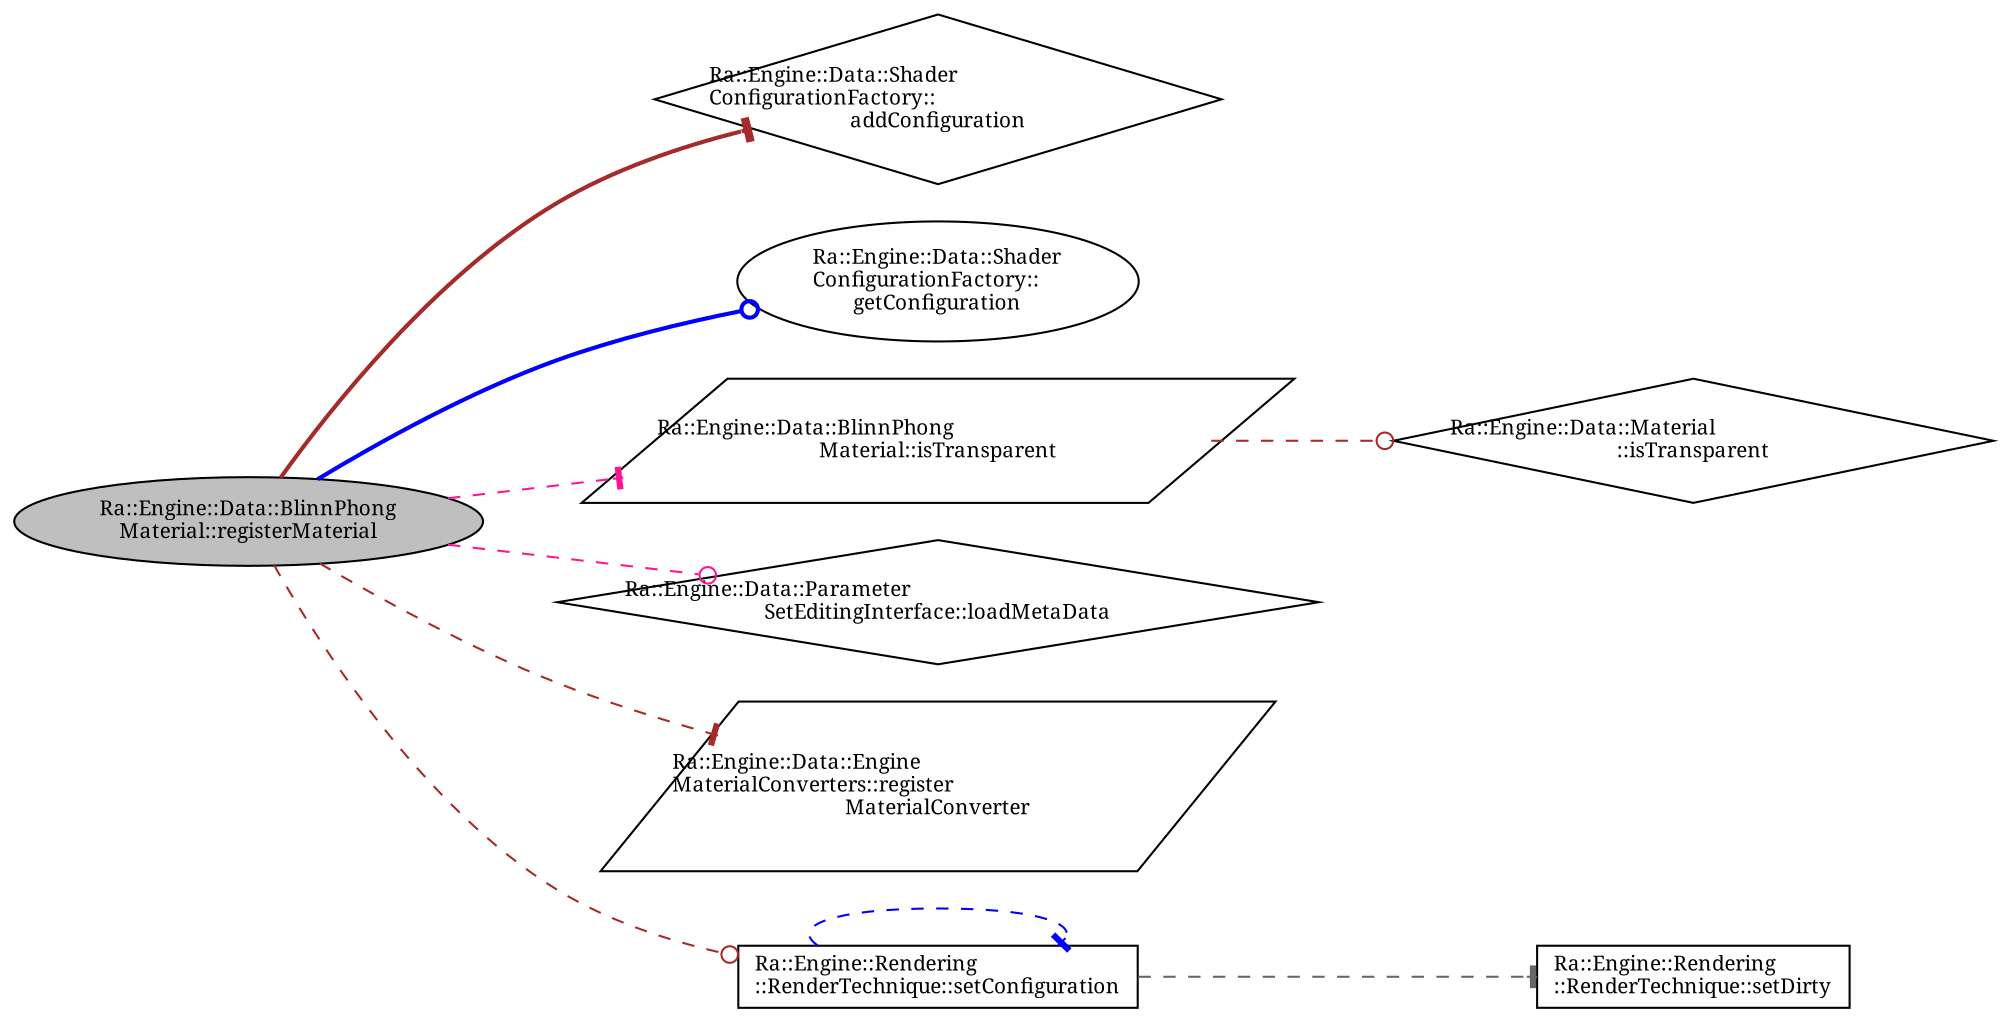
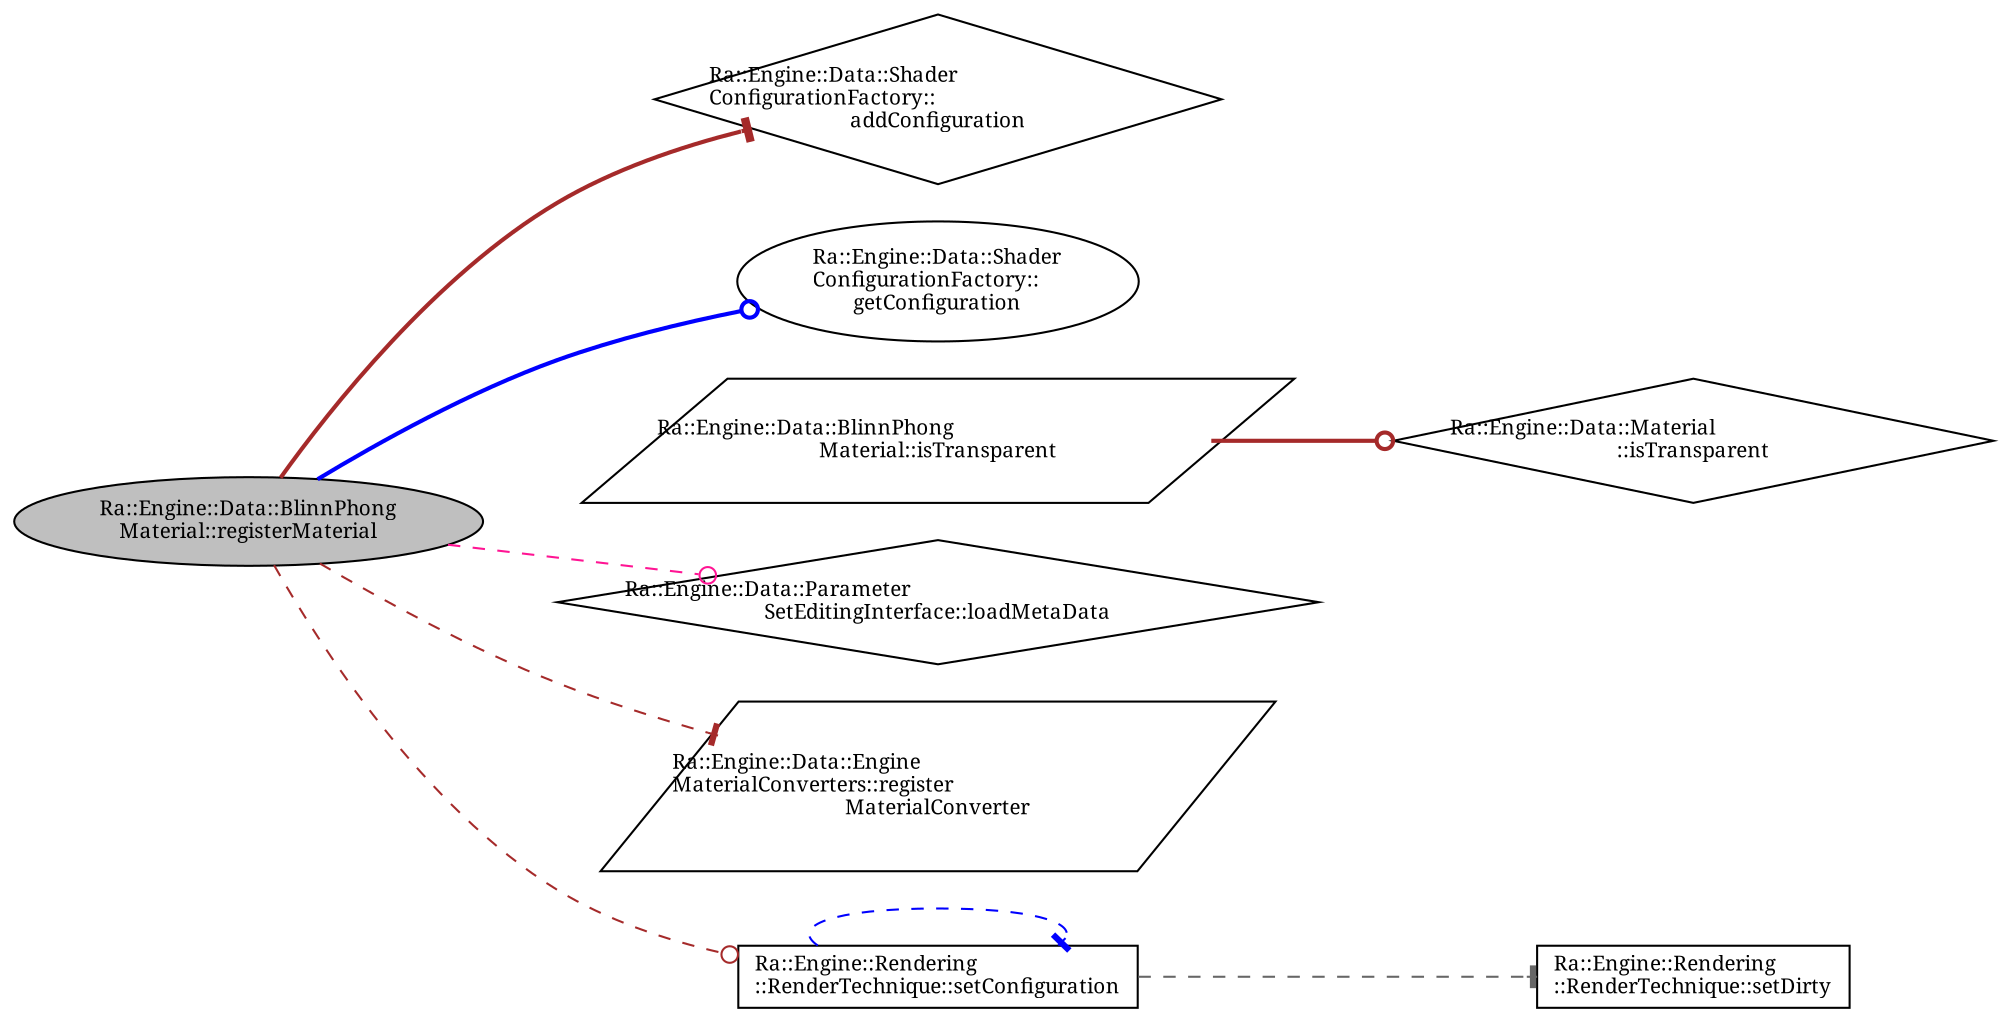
edge "Ra::Engine::Data::BlinnPhong Material::isTransparent" -> "Ra::Engine::Data::Material ::isTransparent": style dashed -> bold
edge "Ra::Engine::Data::BlinnPhong Material::registerMaterial" -> "Ra::Engine::Data::BlinnPhong Material::isTransparent": removed
